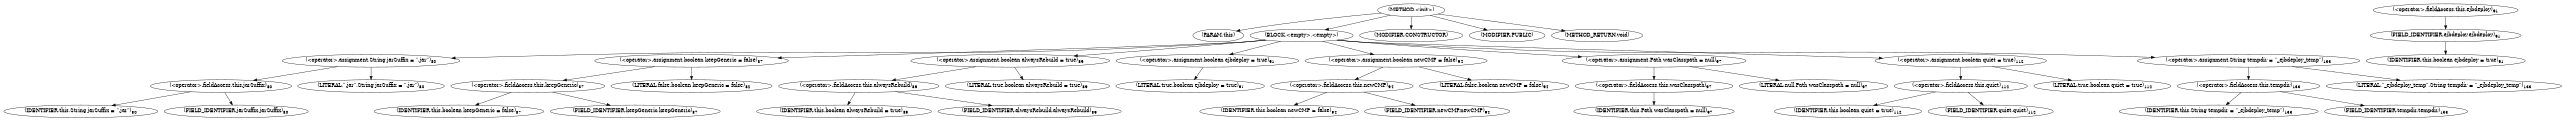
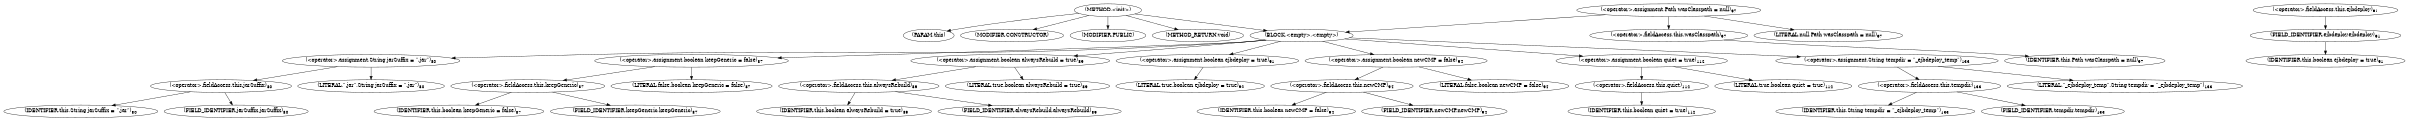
edge "(BLOCK,<empty>,<empty>)" -> "(<operator>.assignment,Path wasClasspath = null)": reversed
node "(LITERAL,false,boolean keepGeneric = false)": text "82" -> "87"
node "(LITERAL,true,boolean ejbdeploy = true)": text "91" -> "92"
node "(FIELD_IDENTIFIER,quiet,quiet)": removed
